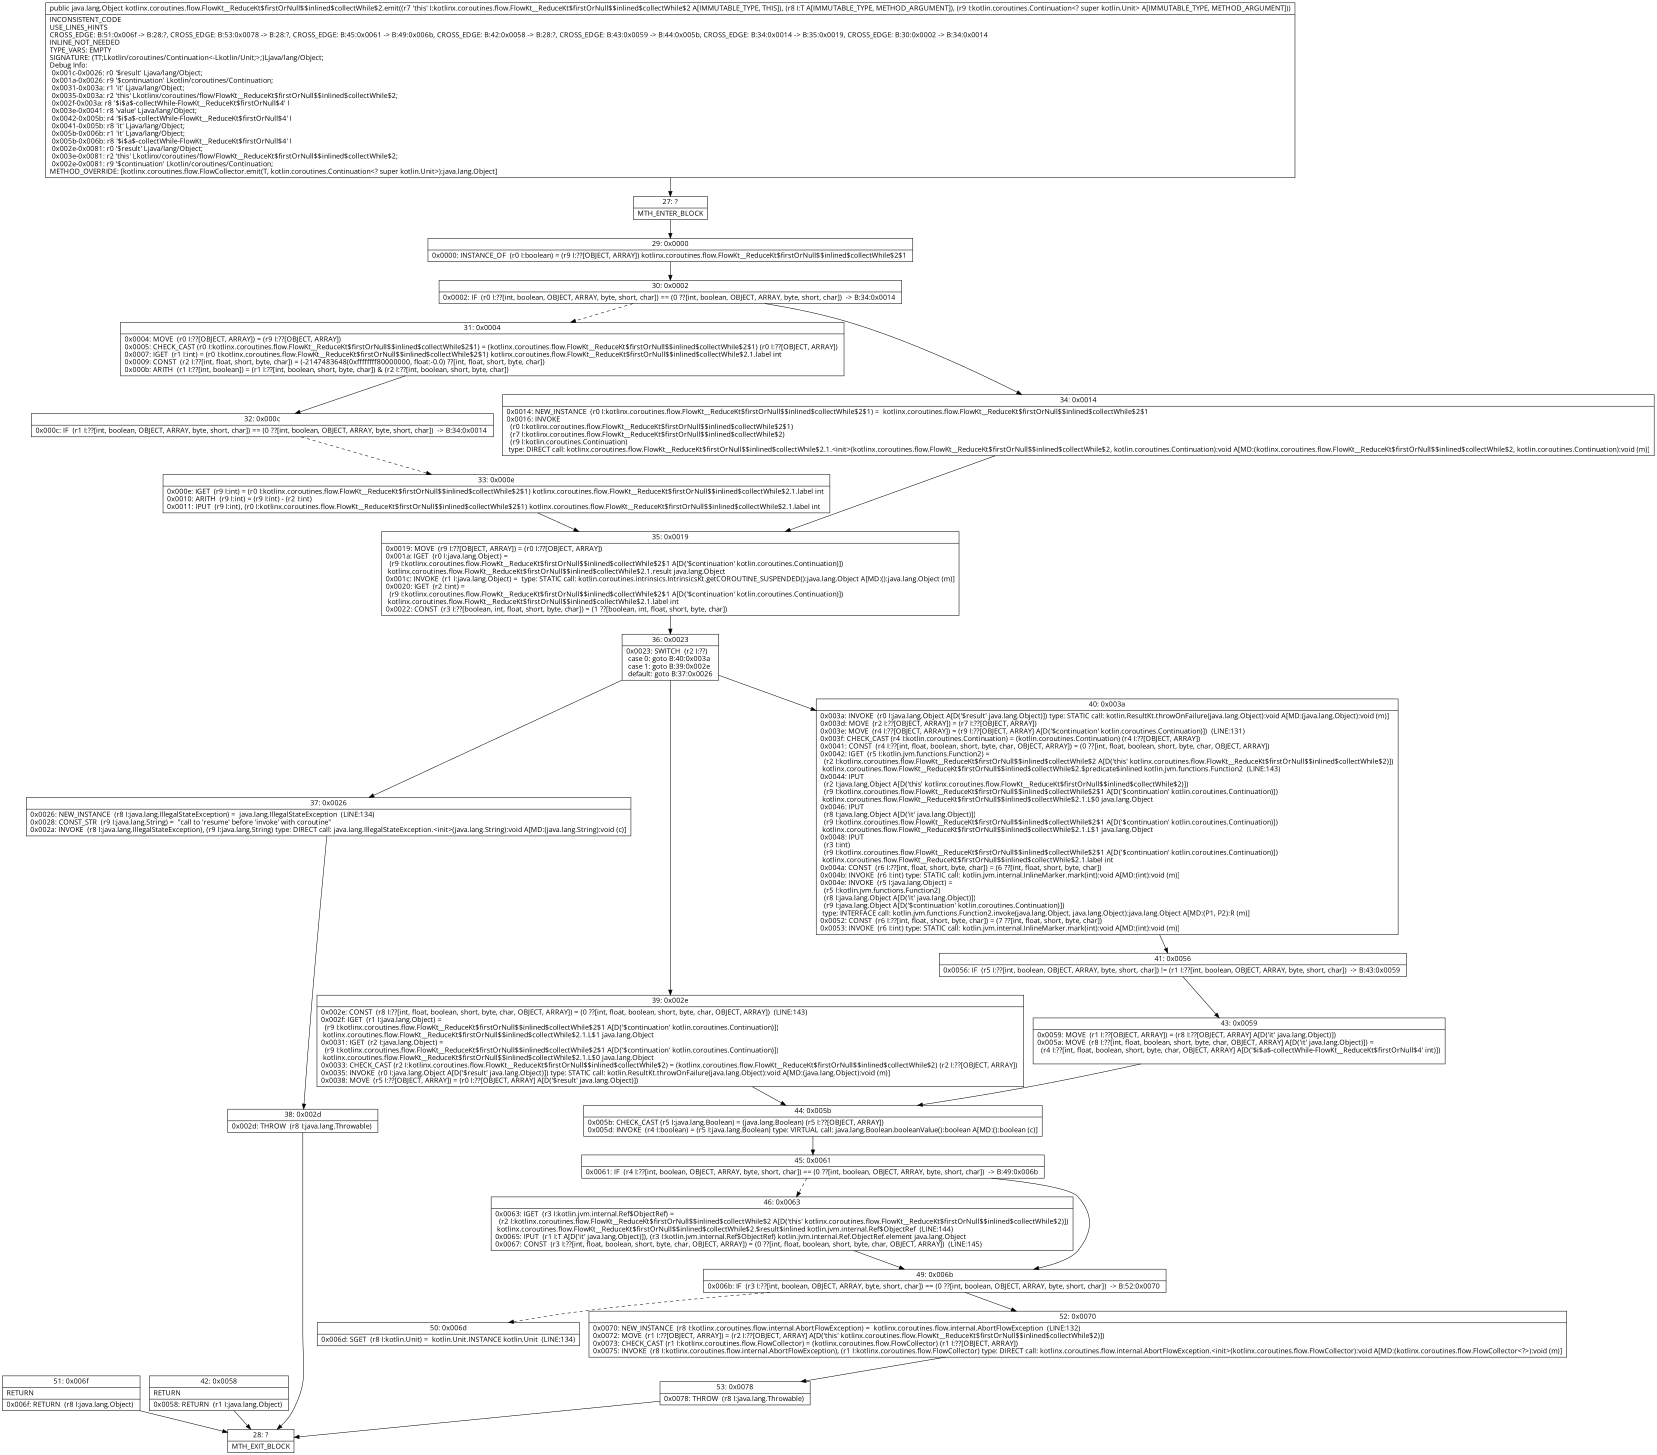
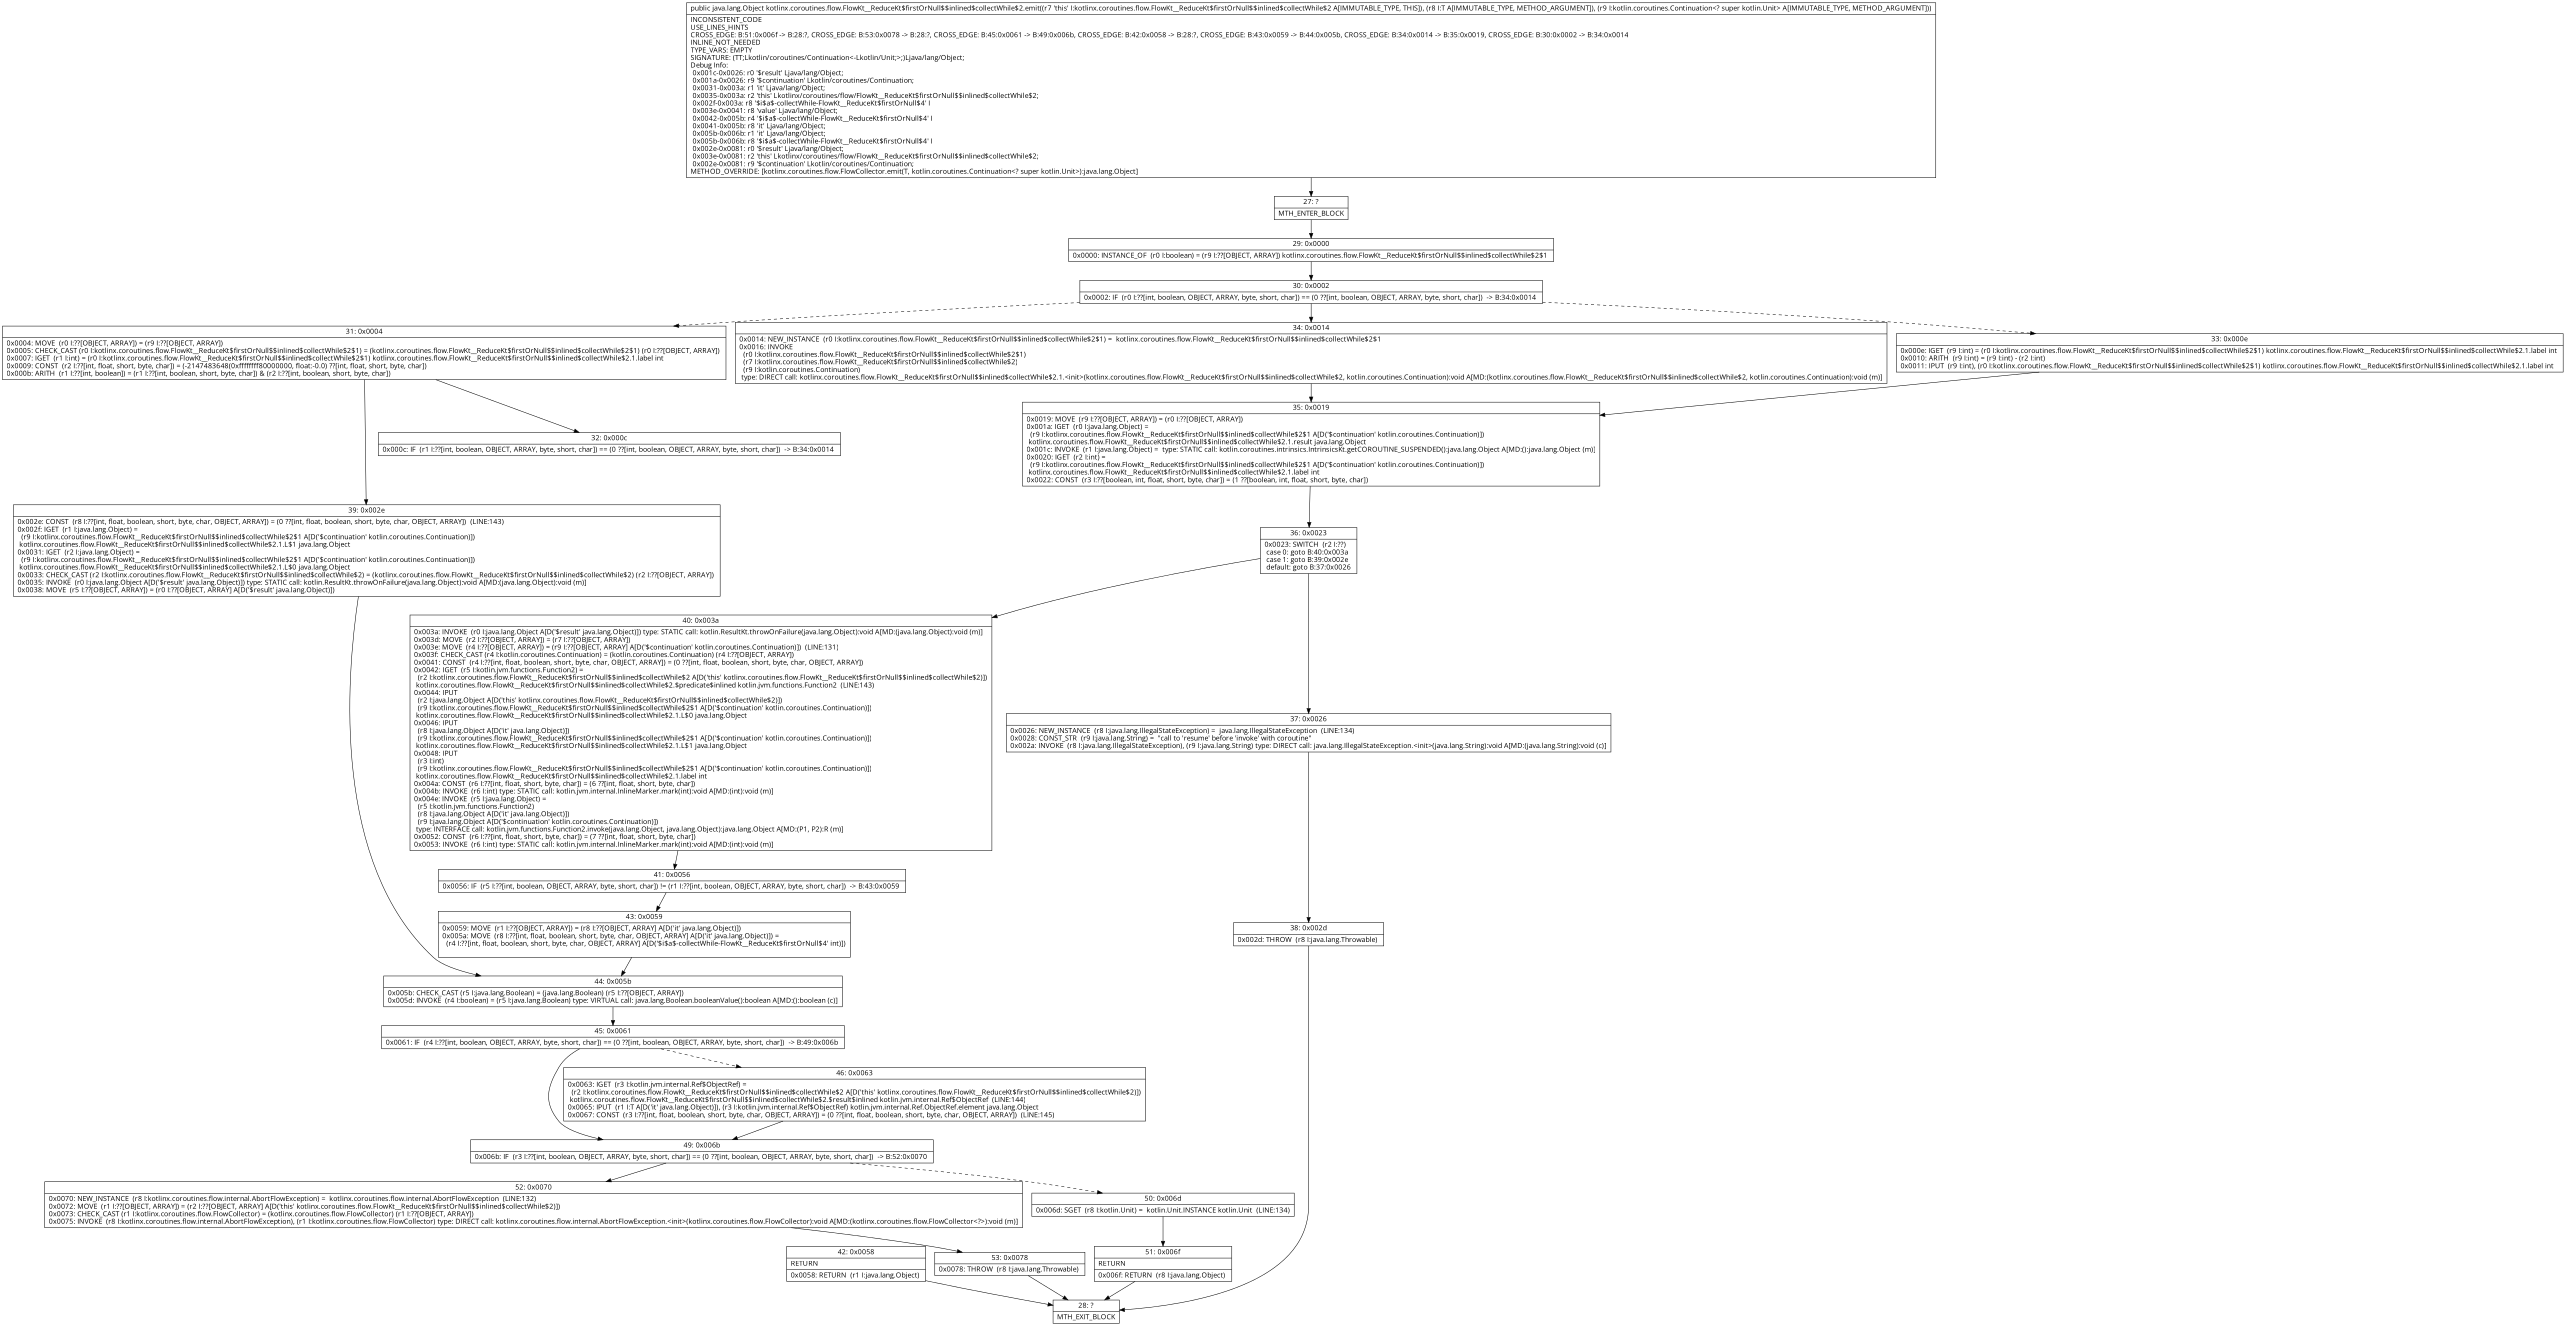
edge "32: 0x000c" -> "33: 0x000e": now "30: 0x0002" -> "33: 0x000e"
edge "36: 0x0023" -> "39: 0x002e": now "31: 0x0004" -> "39: 0x002e"
edge "50: 0x006d" -> "51: 0x006f": added
